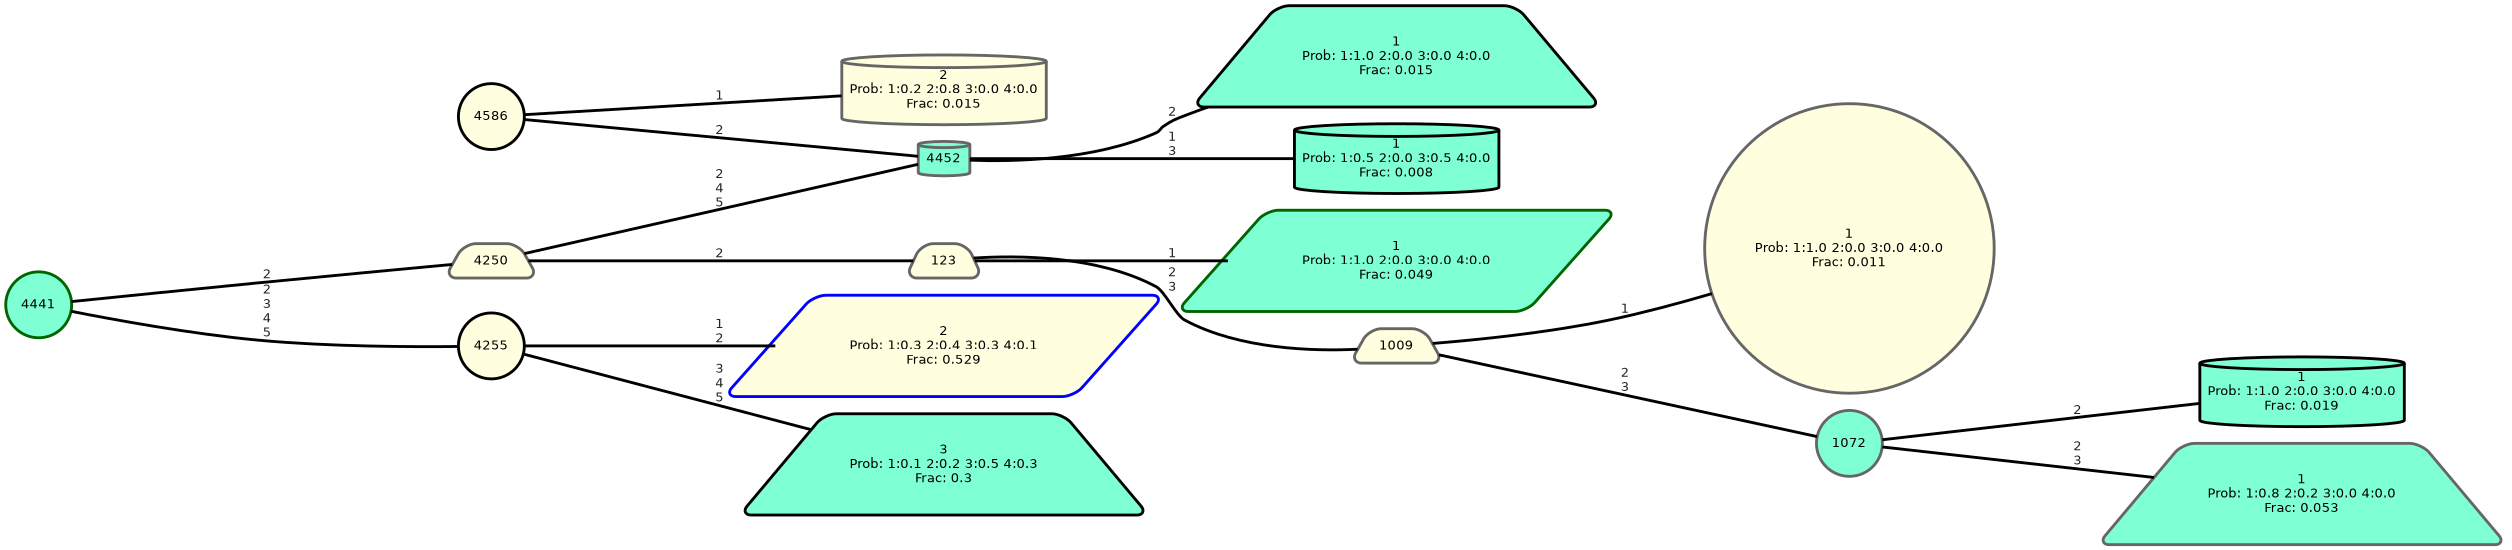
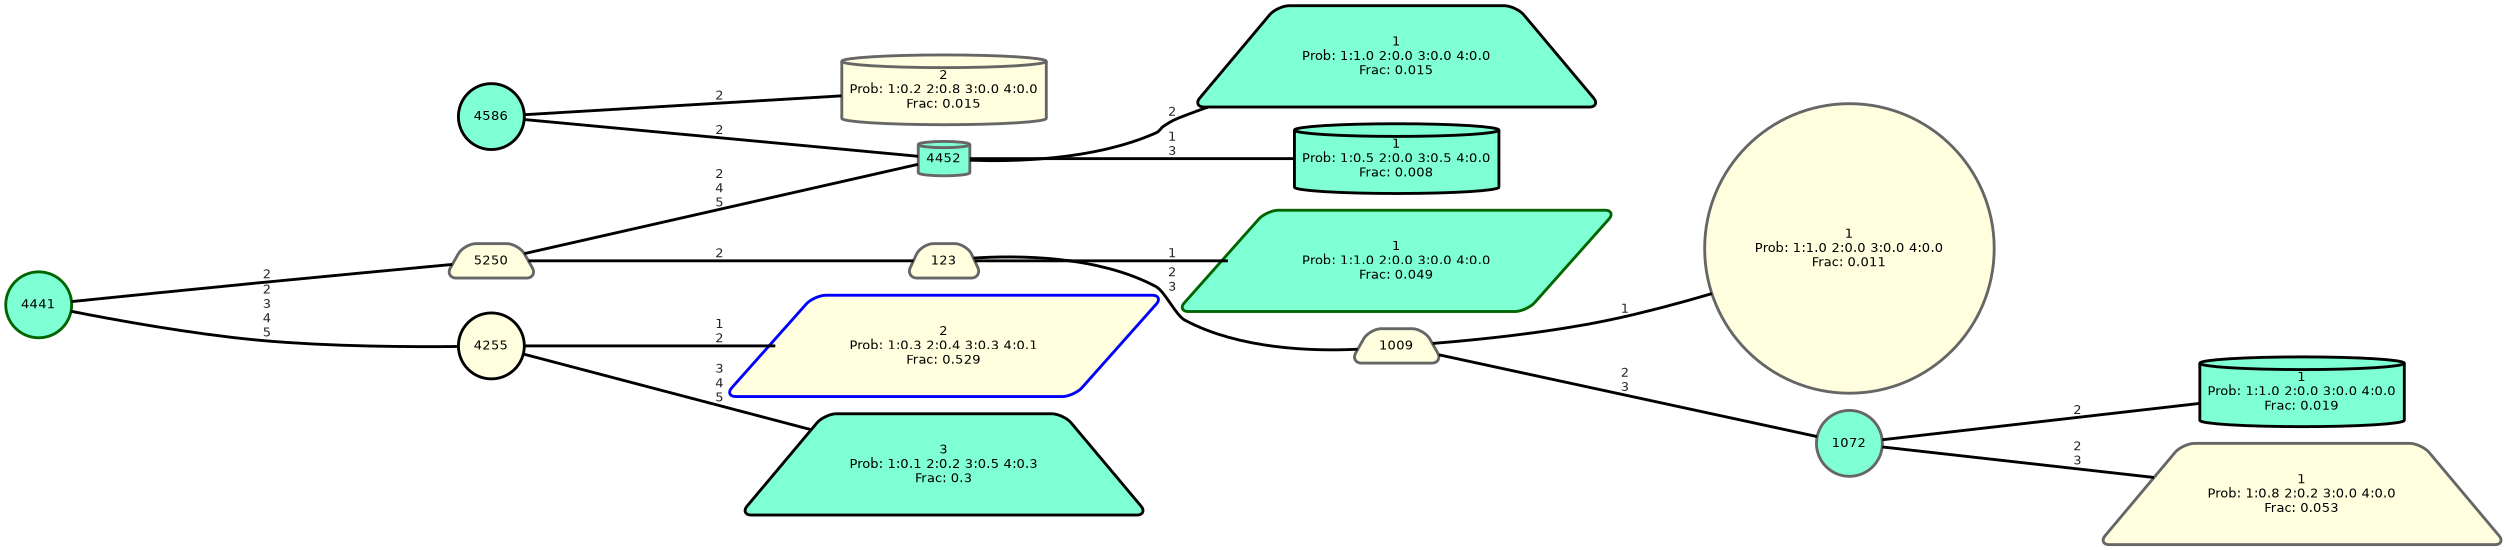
edge "2 Prob: 1:0.2 2:0.8 3:0.0 4:0.0 Frac: 0.015" -- "4586": label " 1" -> " 2"
node "4586": fillcolor lightyellow -> aquamarine
node "4250": label "4250" -> "5250"
node "1 Prob: 1:0.8 2:0.2 3:0.0 4:0.0 Frac: 0.053": fillcolor aquamarine -> lightyellow
